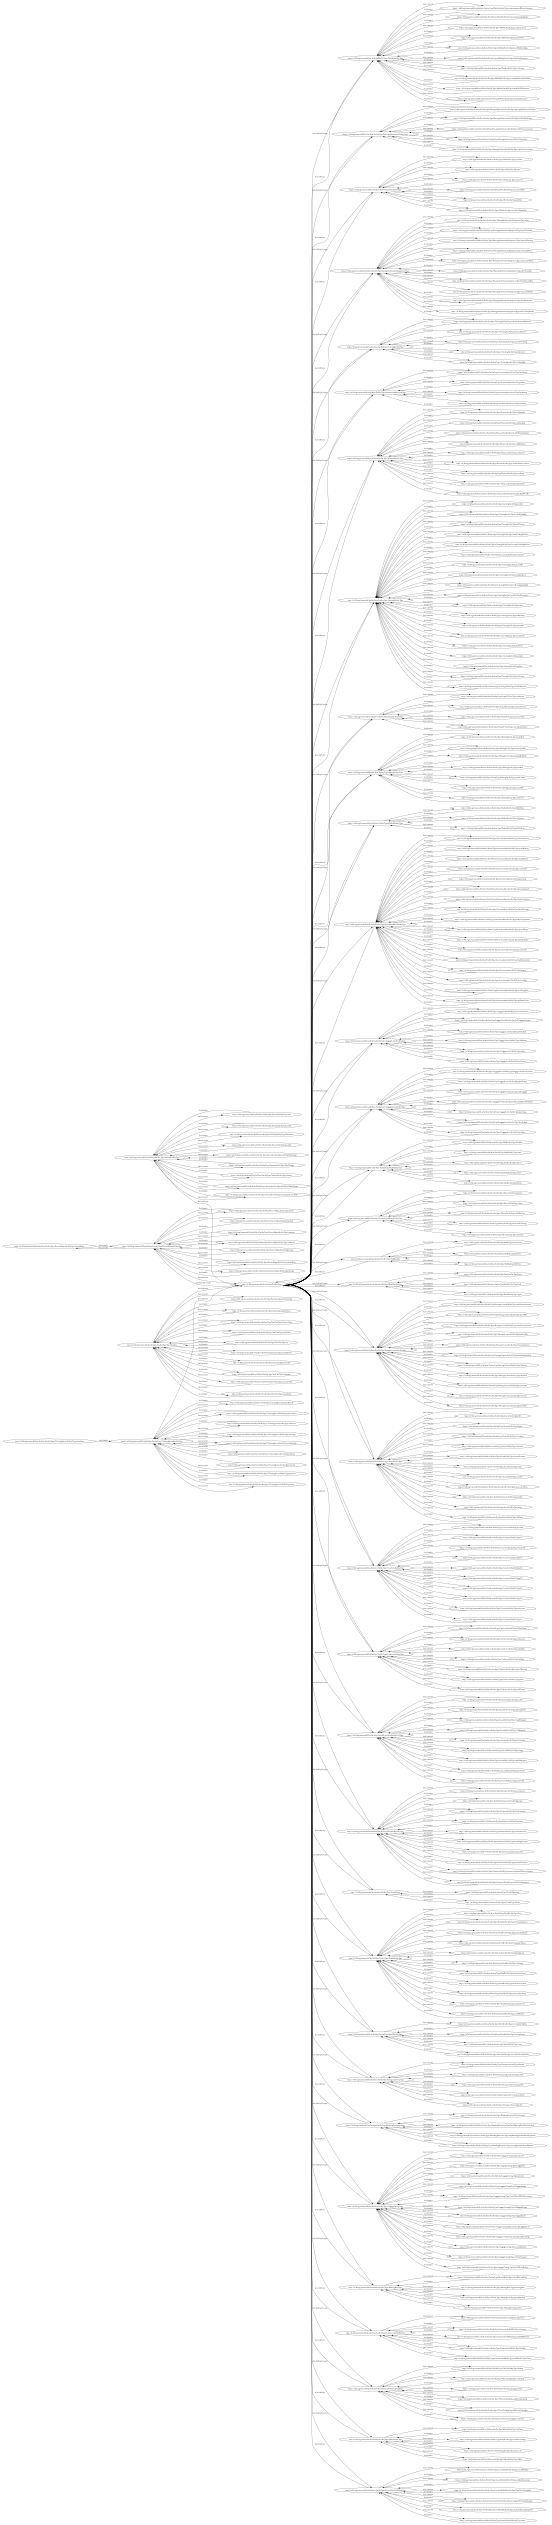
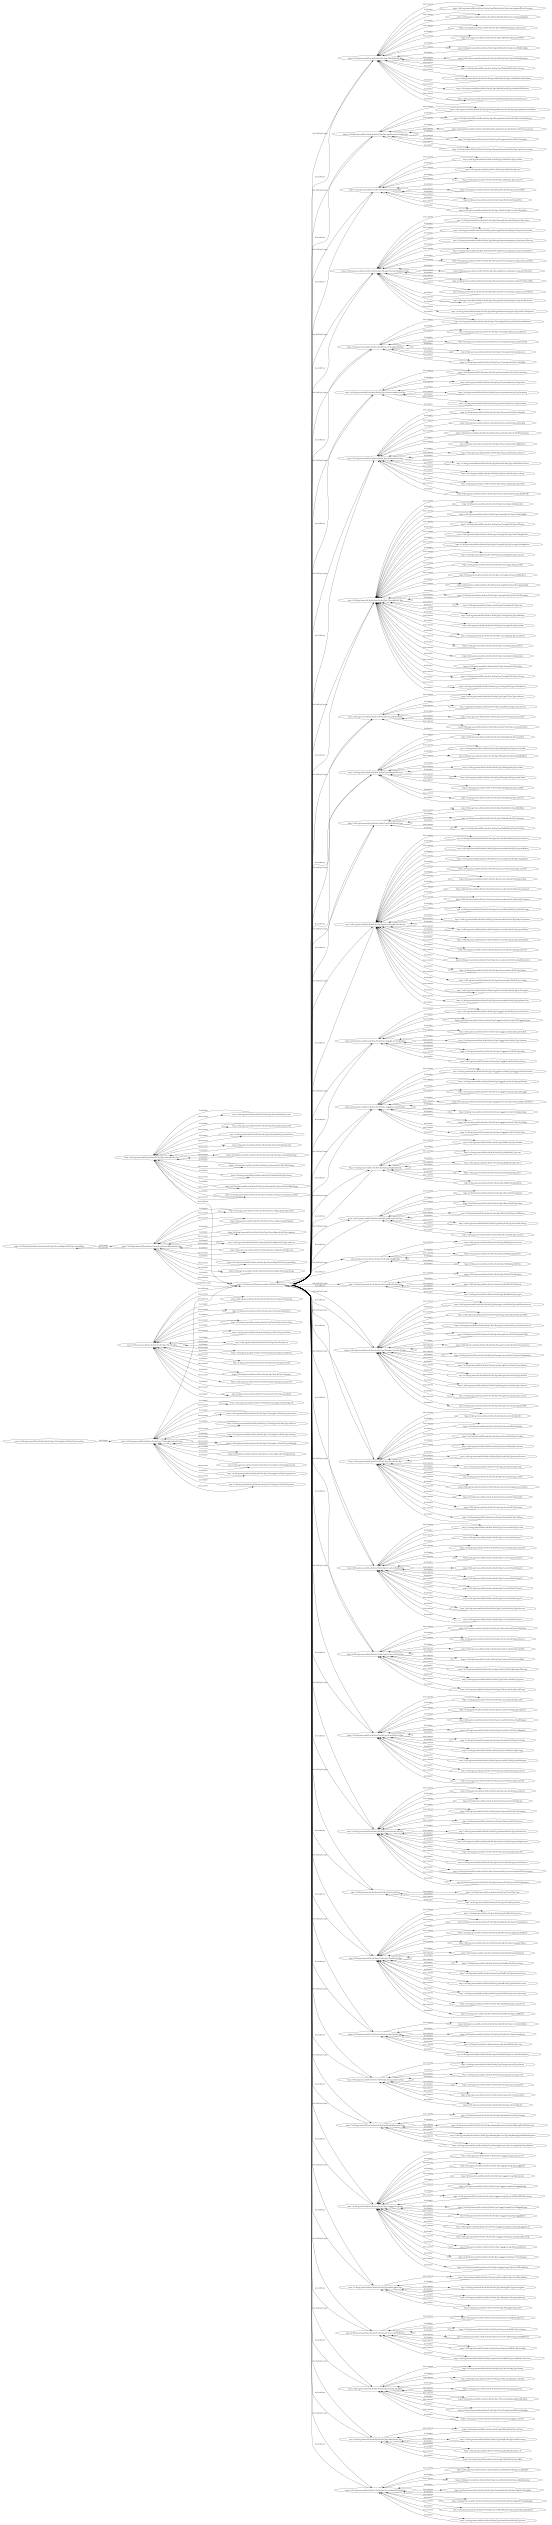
node "https://w3id.org/transmodel/kos/facilities/FacilityType": label "https://w3id.org/transmodel/kos/facilities/FacilityType" -> "https://w3id.motorcyclePark/transmodel/kos/facilities/FacilityType"
